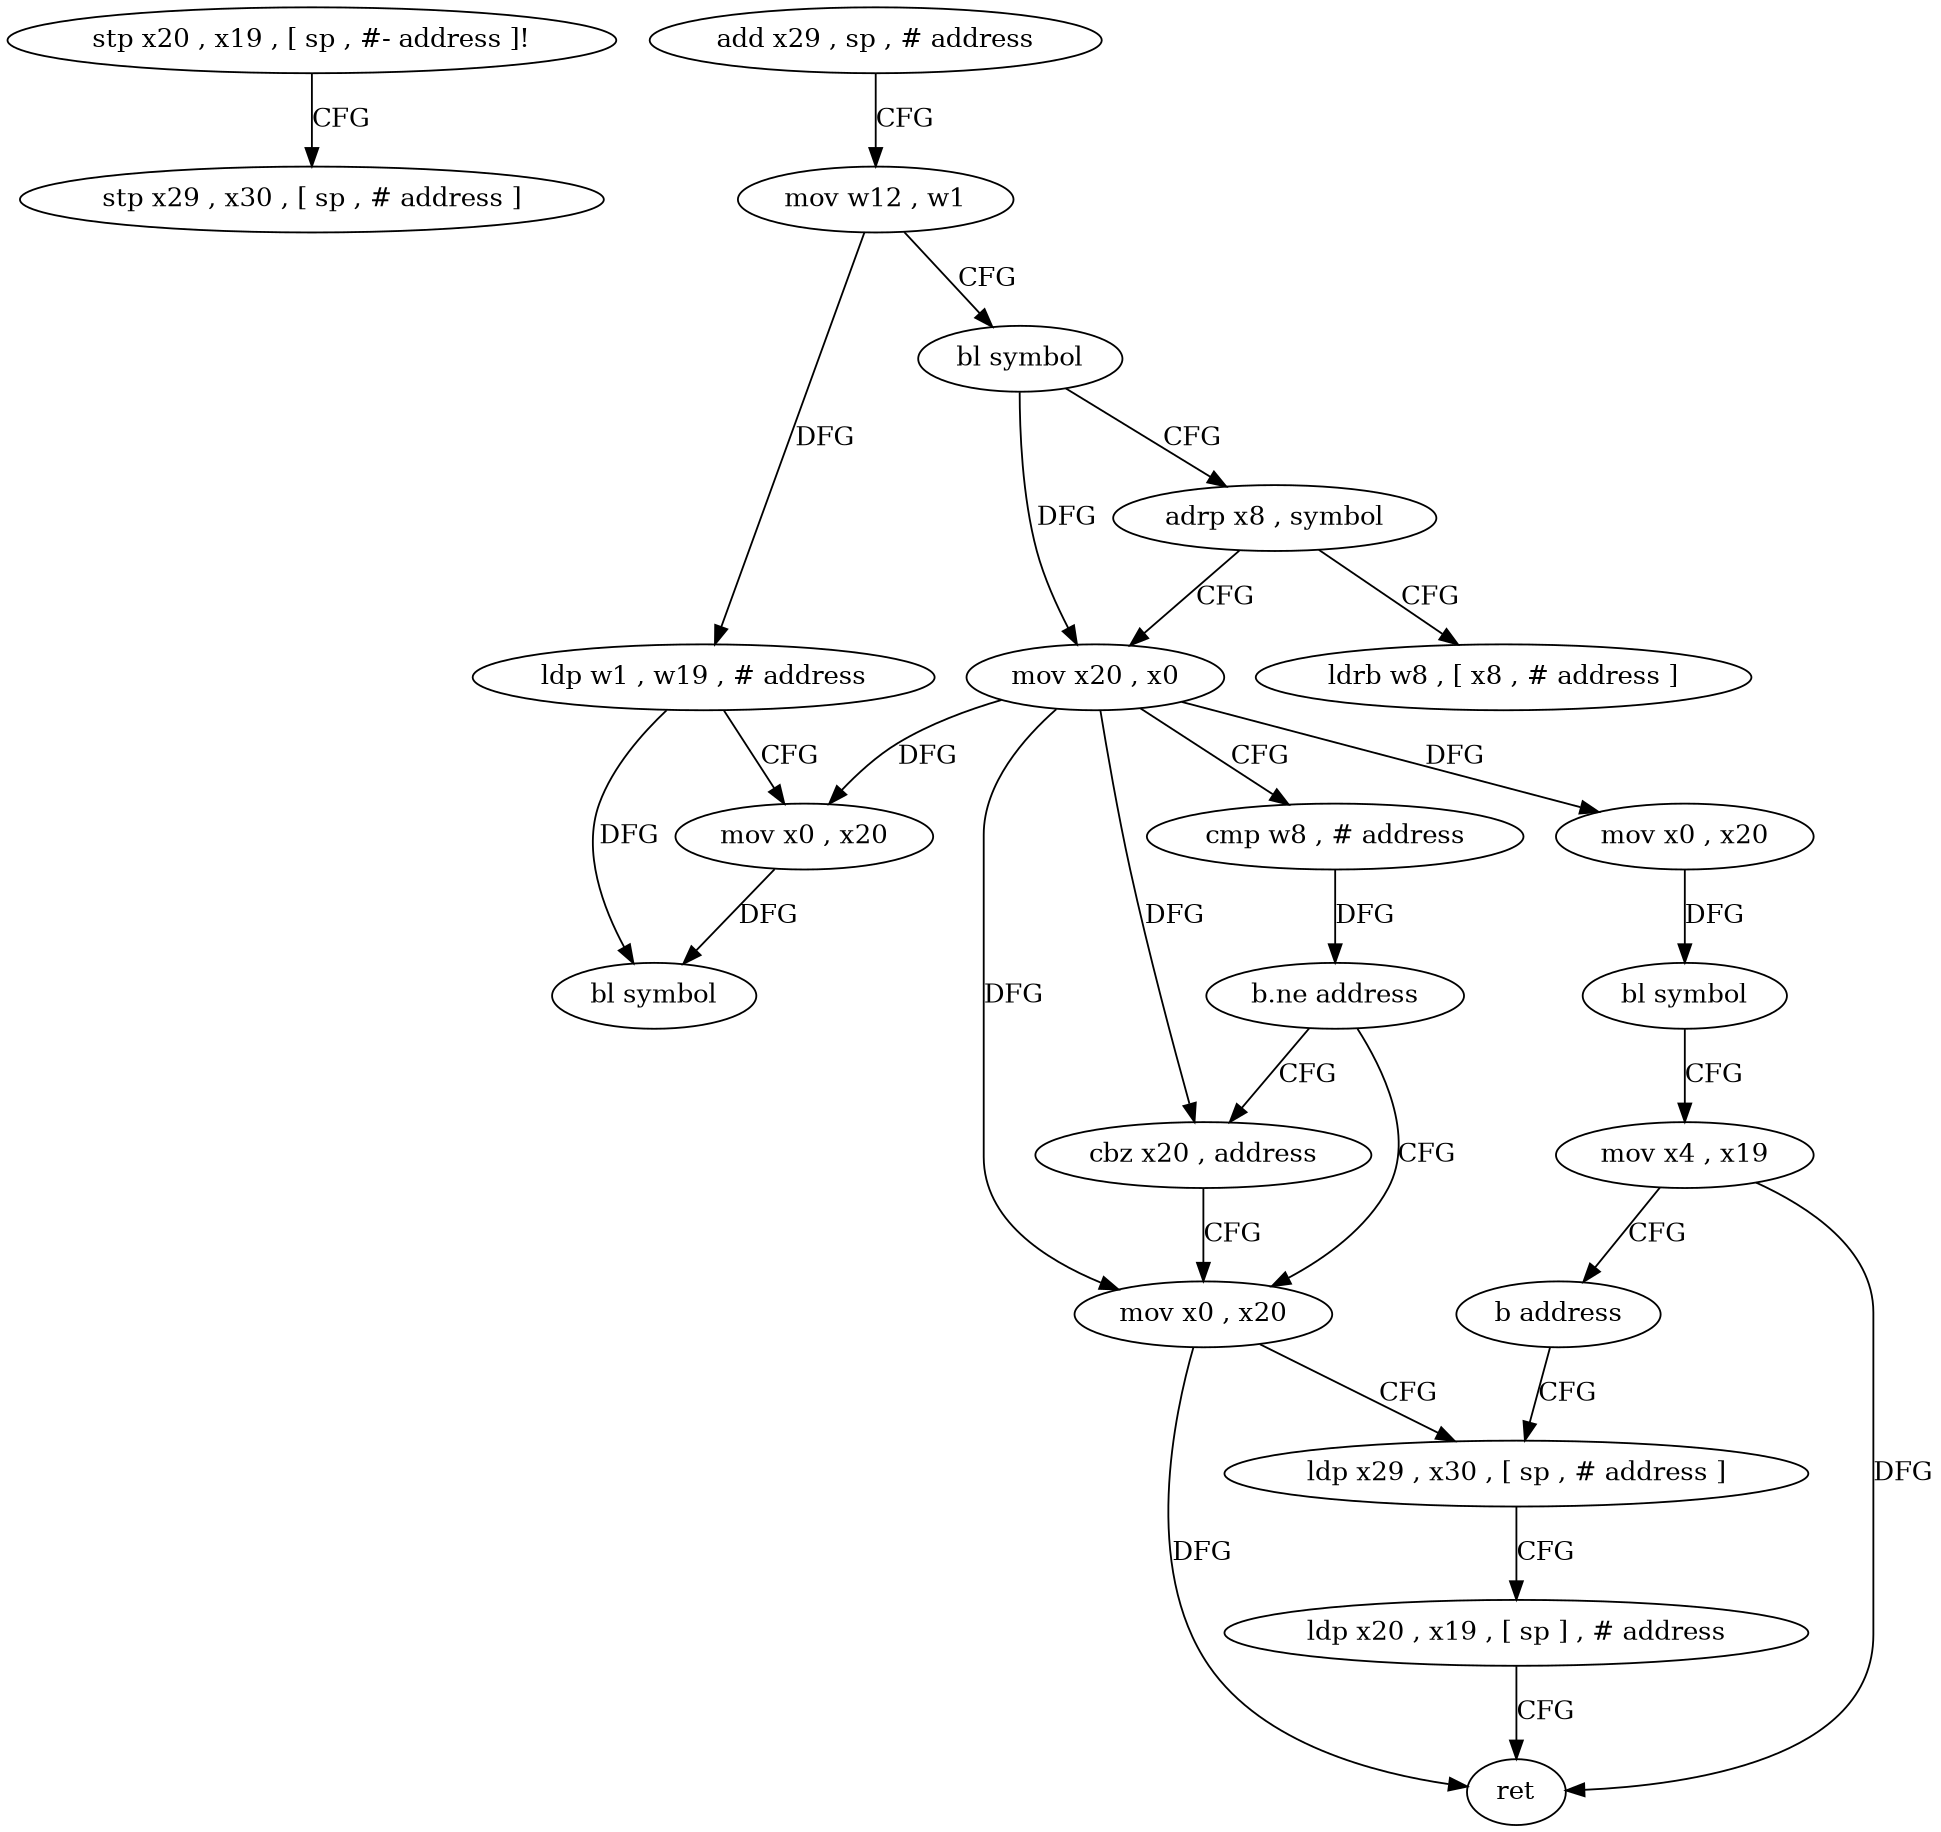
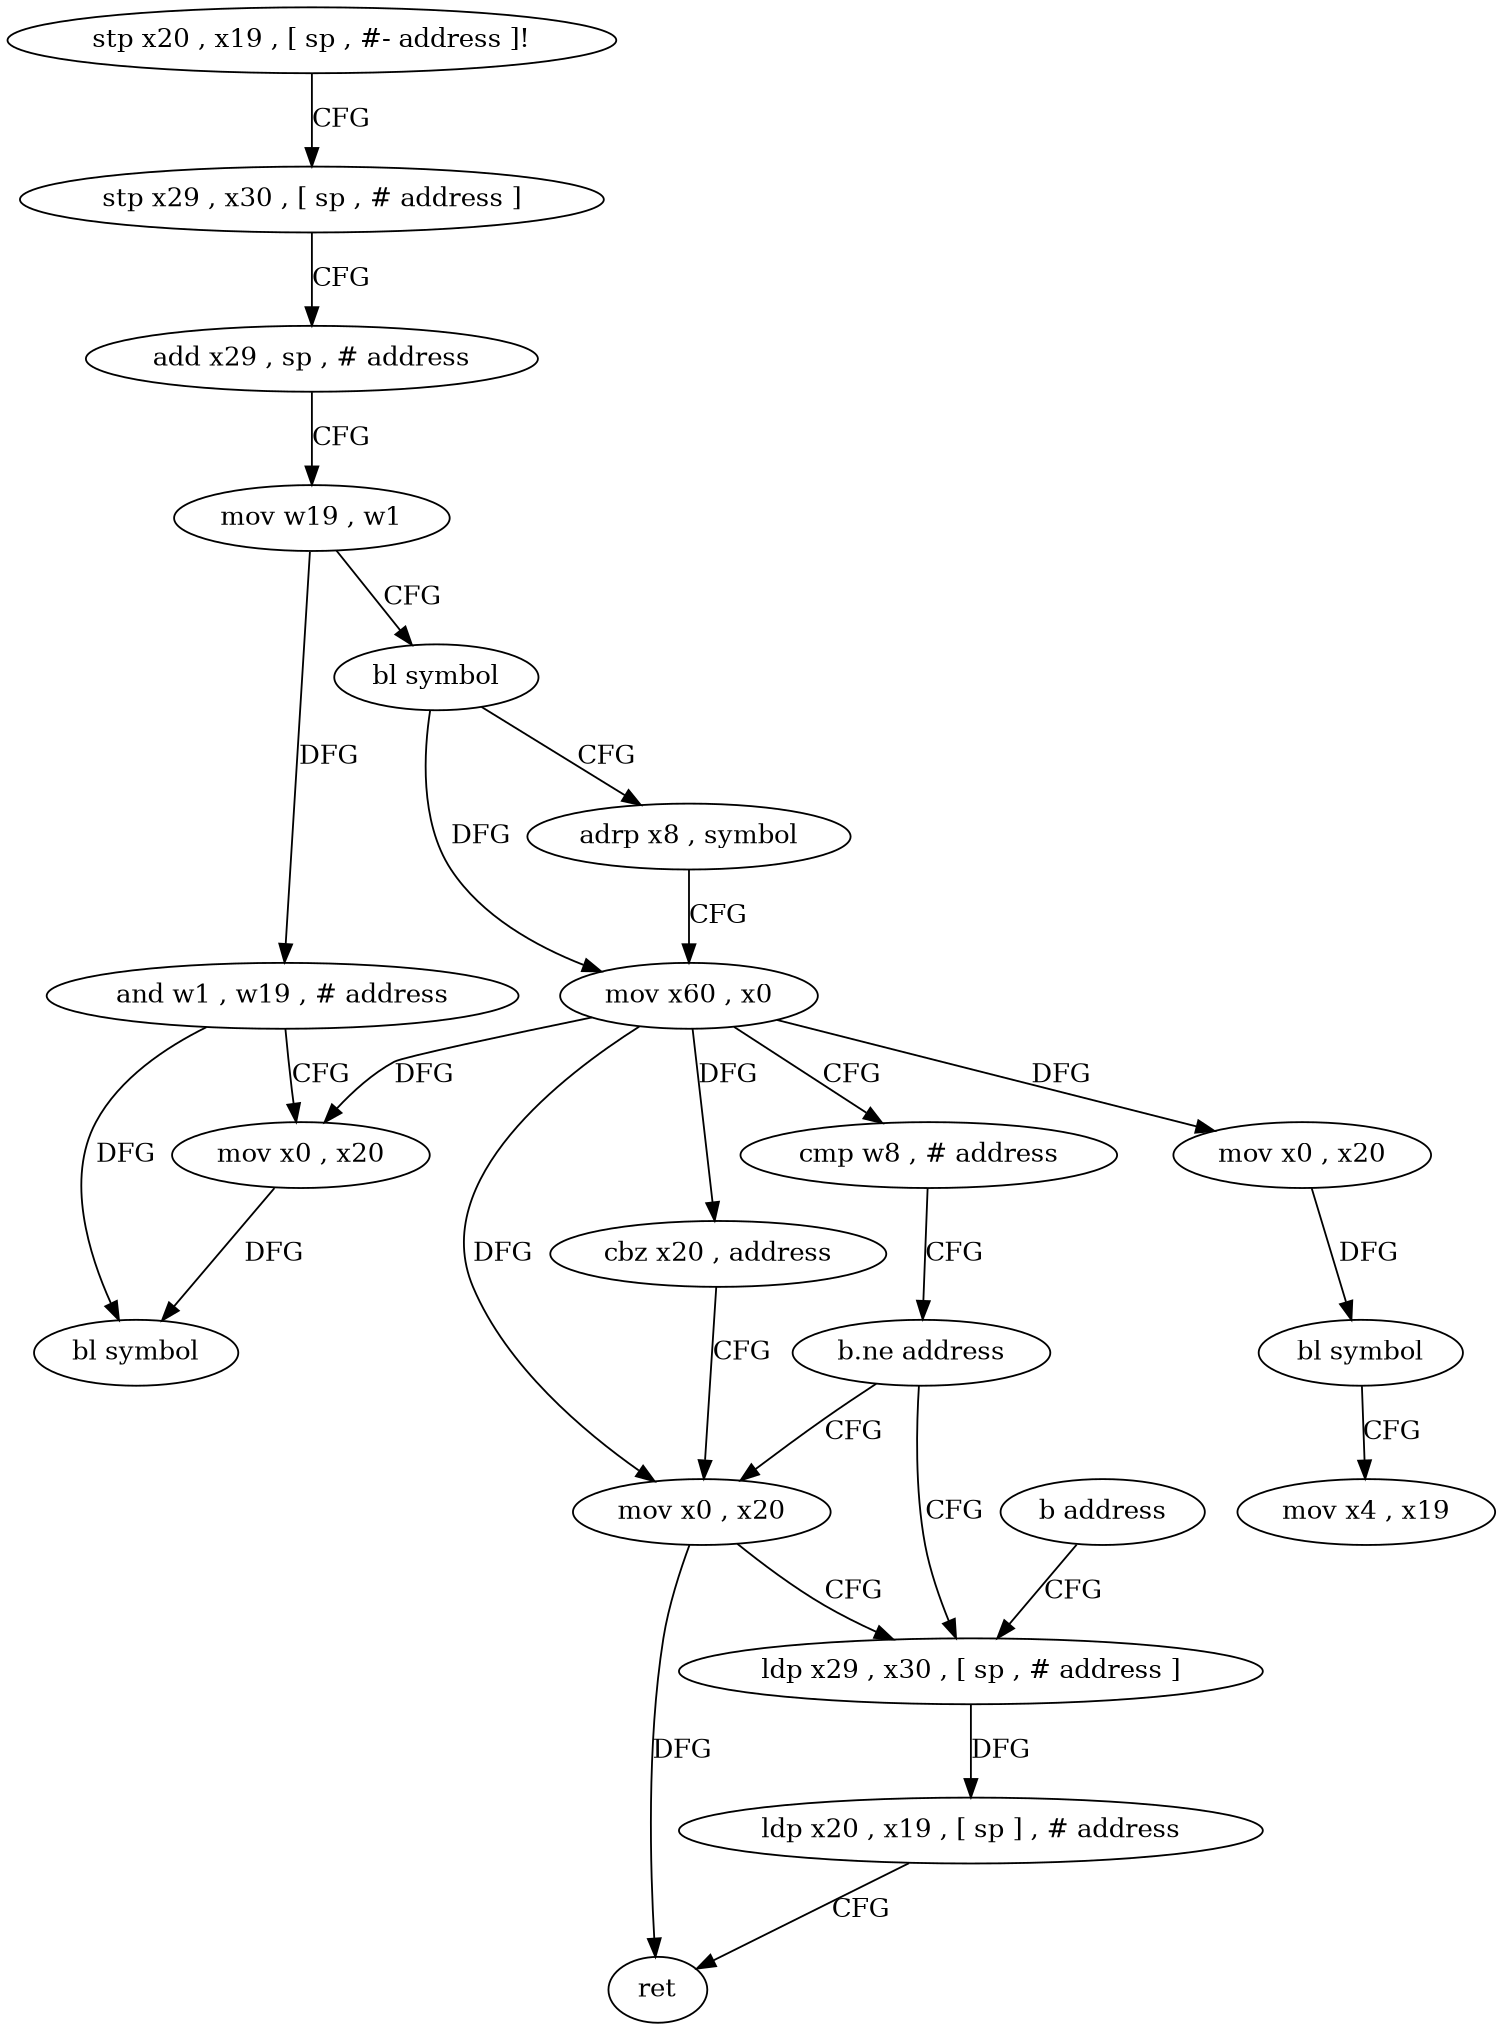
node "mov w12 , w1": label "mov w12 , w1" -> "mov w19 , w1"
edge "stp x29 , x30 , [ sp , # address ]" -> "add x29 , sp , # address": added, label "CFG"
node "ldp w1 , w19 , # address": label "ldp w1 , w19 , # address" -> "and w1 , w19 , # address"
node "mov x20 , x0": label "mov x20 , x0" -> "mov x60 , x0"
node "ldrb w8 , [ x8 , # address ]": removed
edge "cmp w8 , # address" -> "b.ne address": label "DFG" -> "CFG"
edge "b.ne address" -> "cbz x20 , address": now "b.ne address" -> "ldp x29 , x30 , [ sp , # address ]"
edge "mov x4 , x19" -> "b address": removed, label "CFG"
edge "ldp x29 , x30 , [ sp , # address ]" -> "ldp x20 , x19 , [ sp ] , # address": label "CFG" -> "DFG"
edge "mov x4 , x19" -> "ret": removed, label "DFG"
